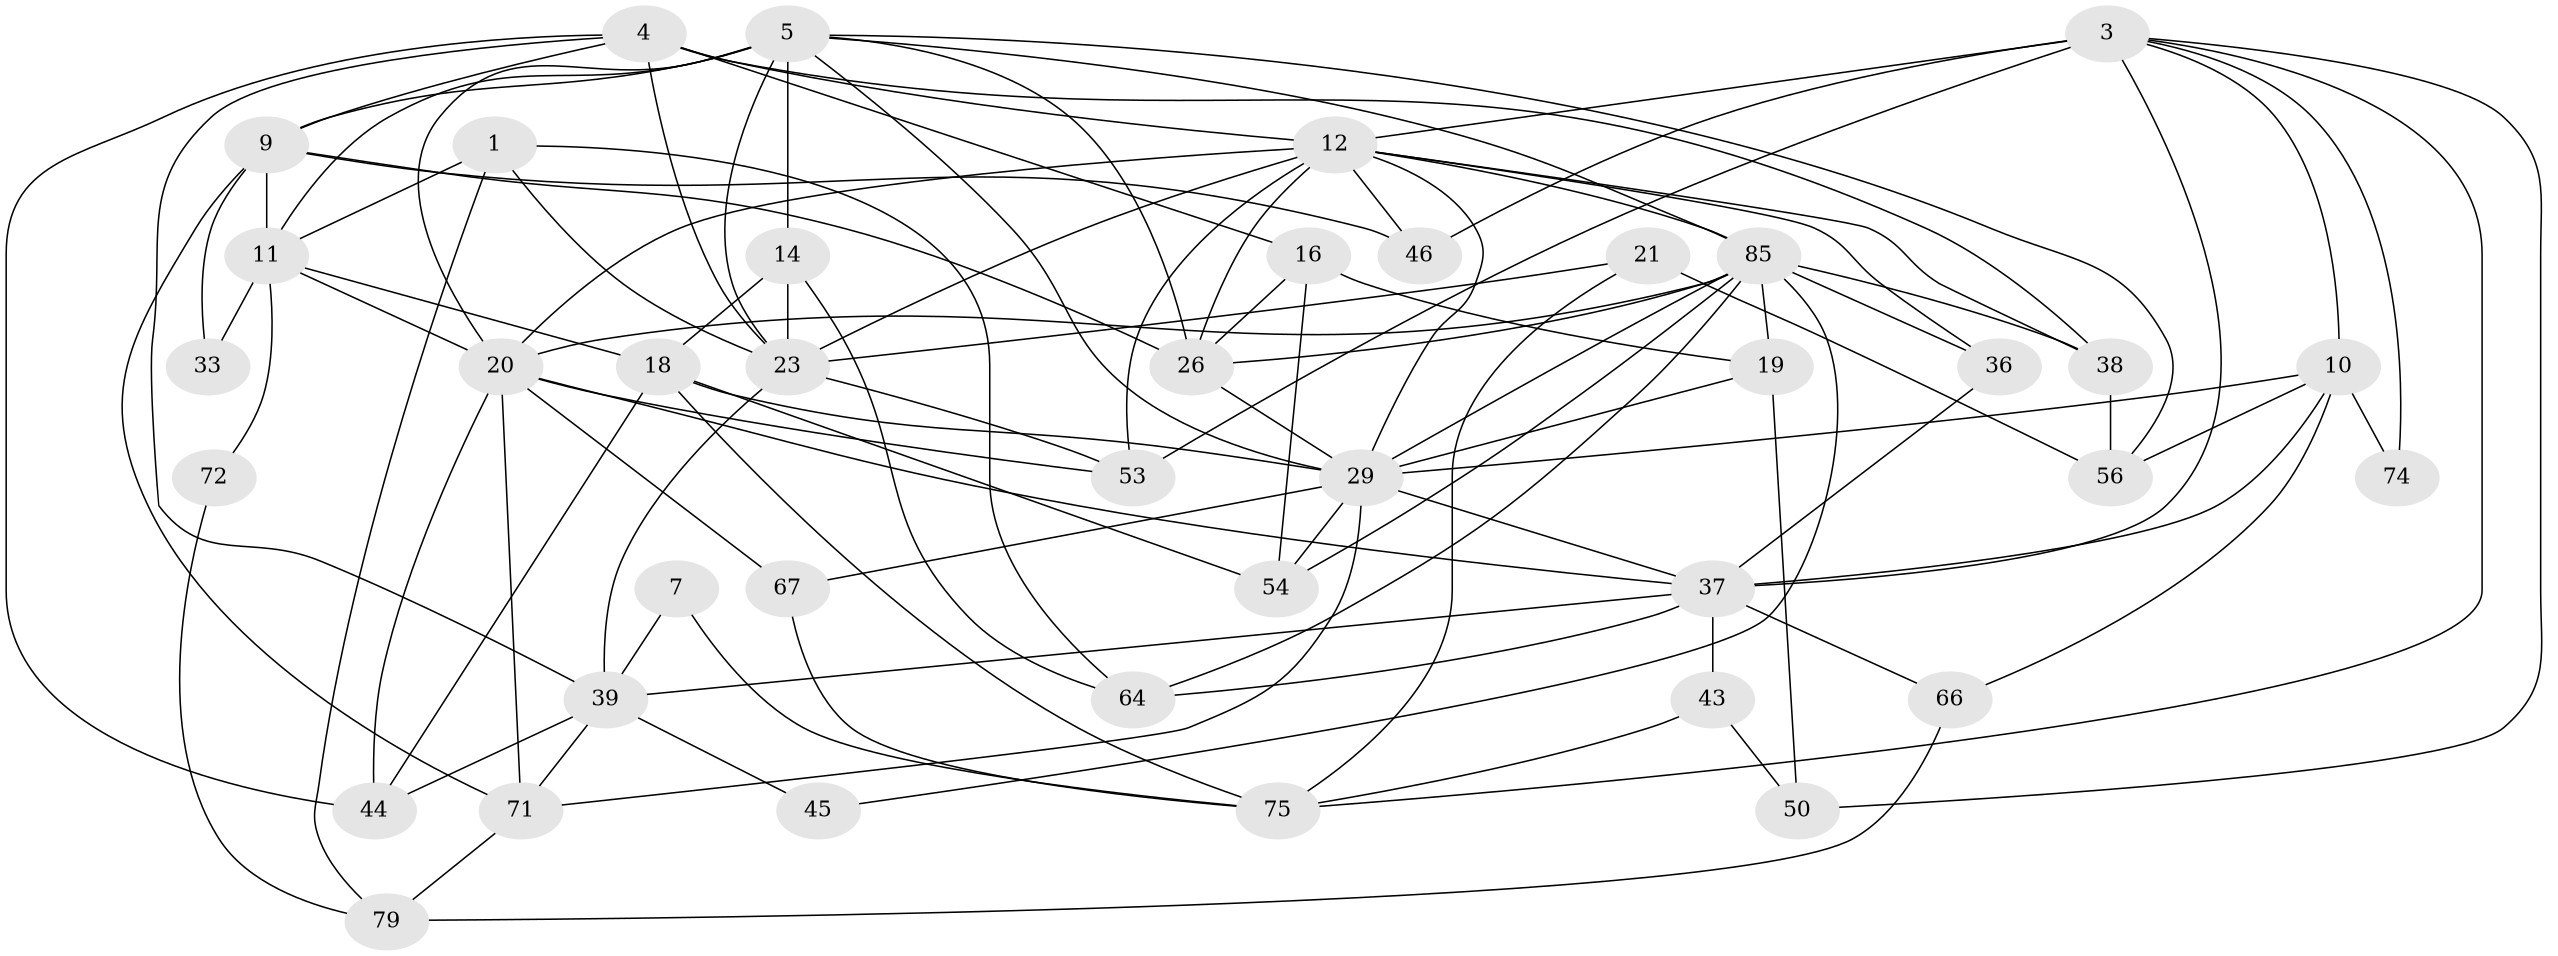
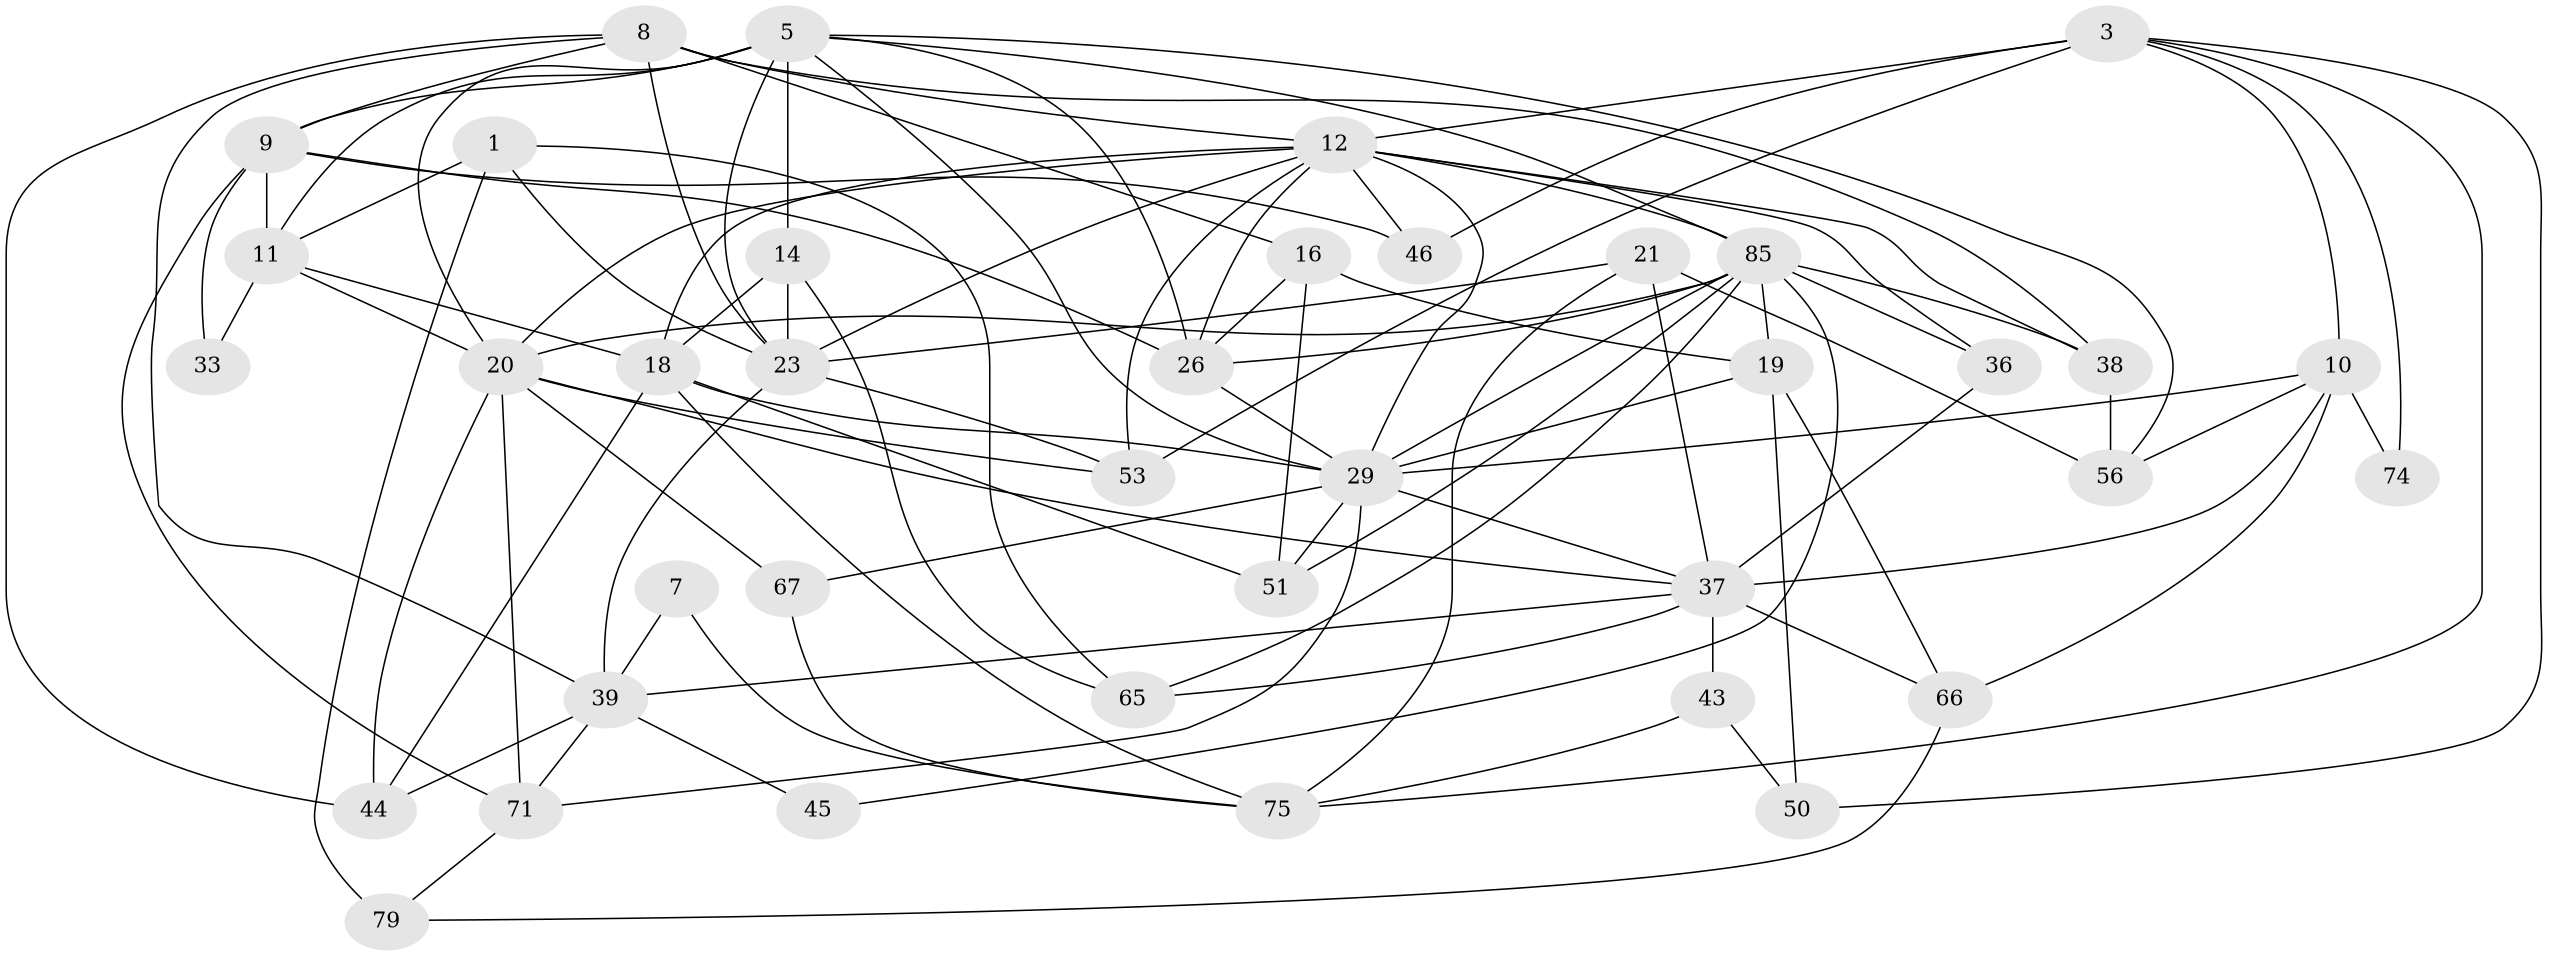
node "4": label "4" -> "8"
edge "12" -- "18": added
node "72": removed
edge "3" -- "37": now "21" -- "37"
edge "19" -- "66": added
node "54": label "54" -> "51"
node "64": label "64" -> "65"
